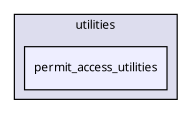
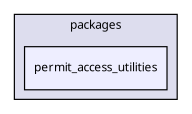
cluster "utilities": label "utilities" -> "packages"
